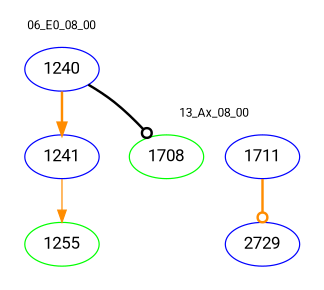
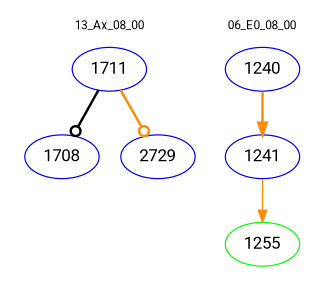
edge "1240" -> "1708": now "1711" -> "1708"
node "1708": color green -> blue
